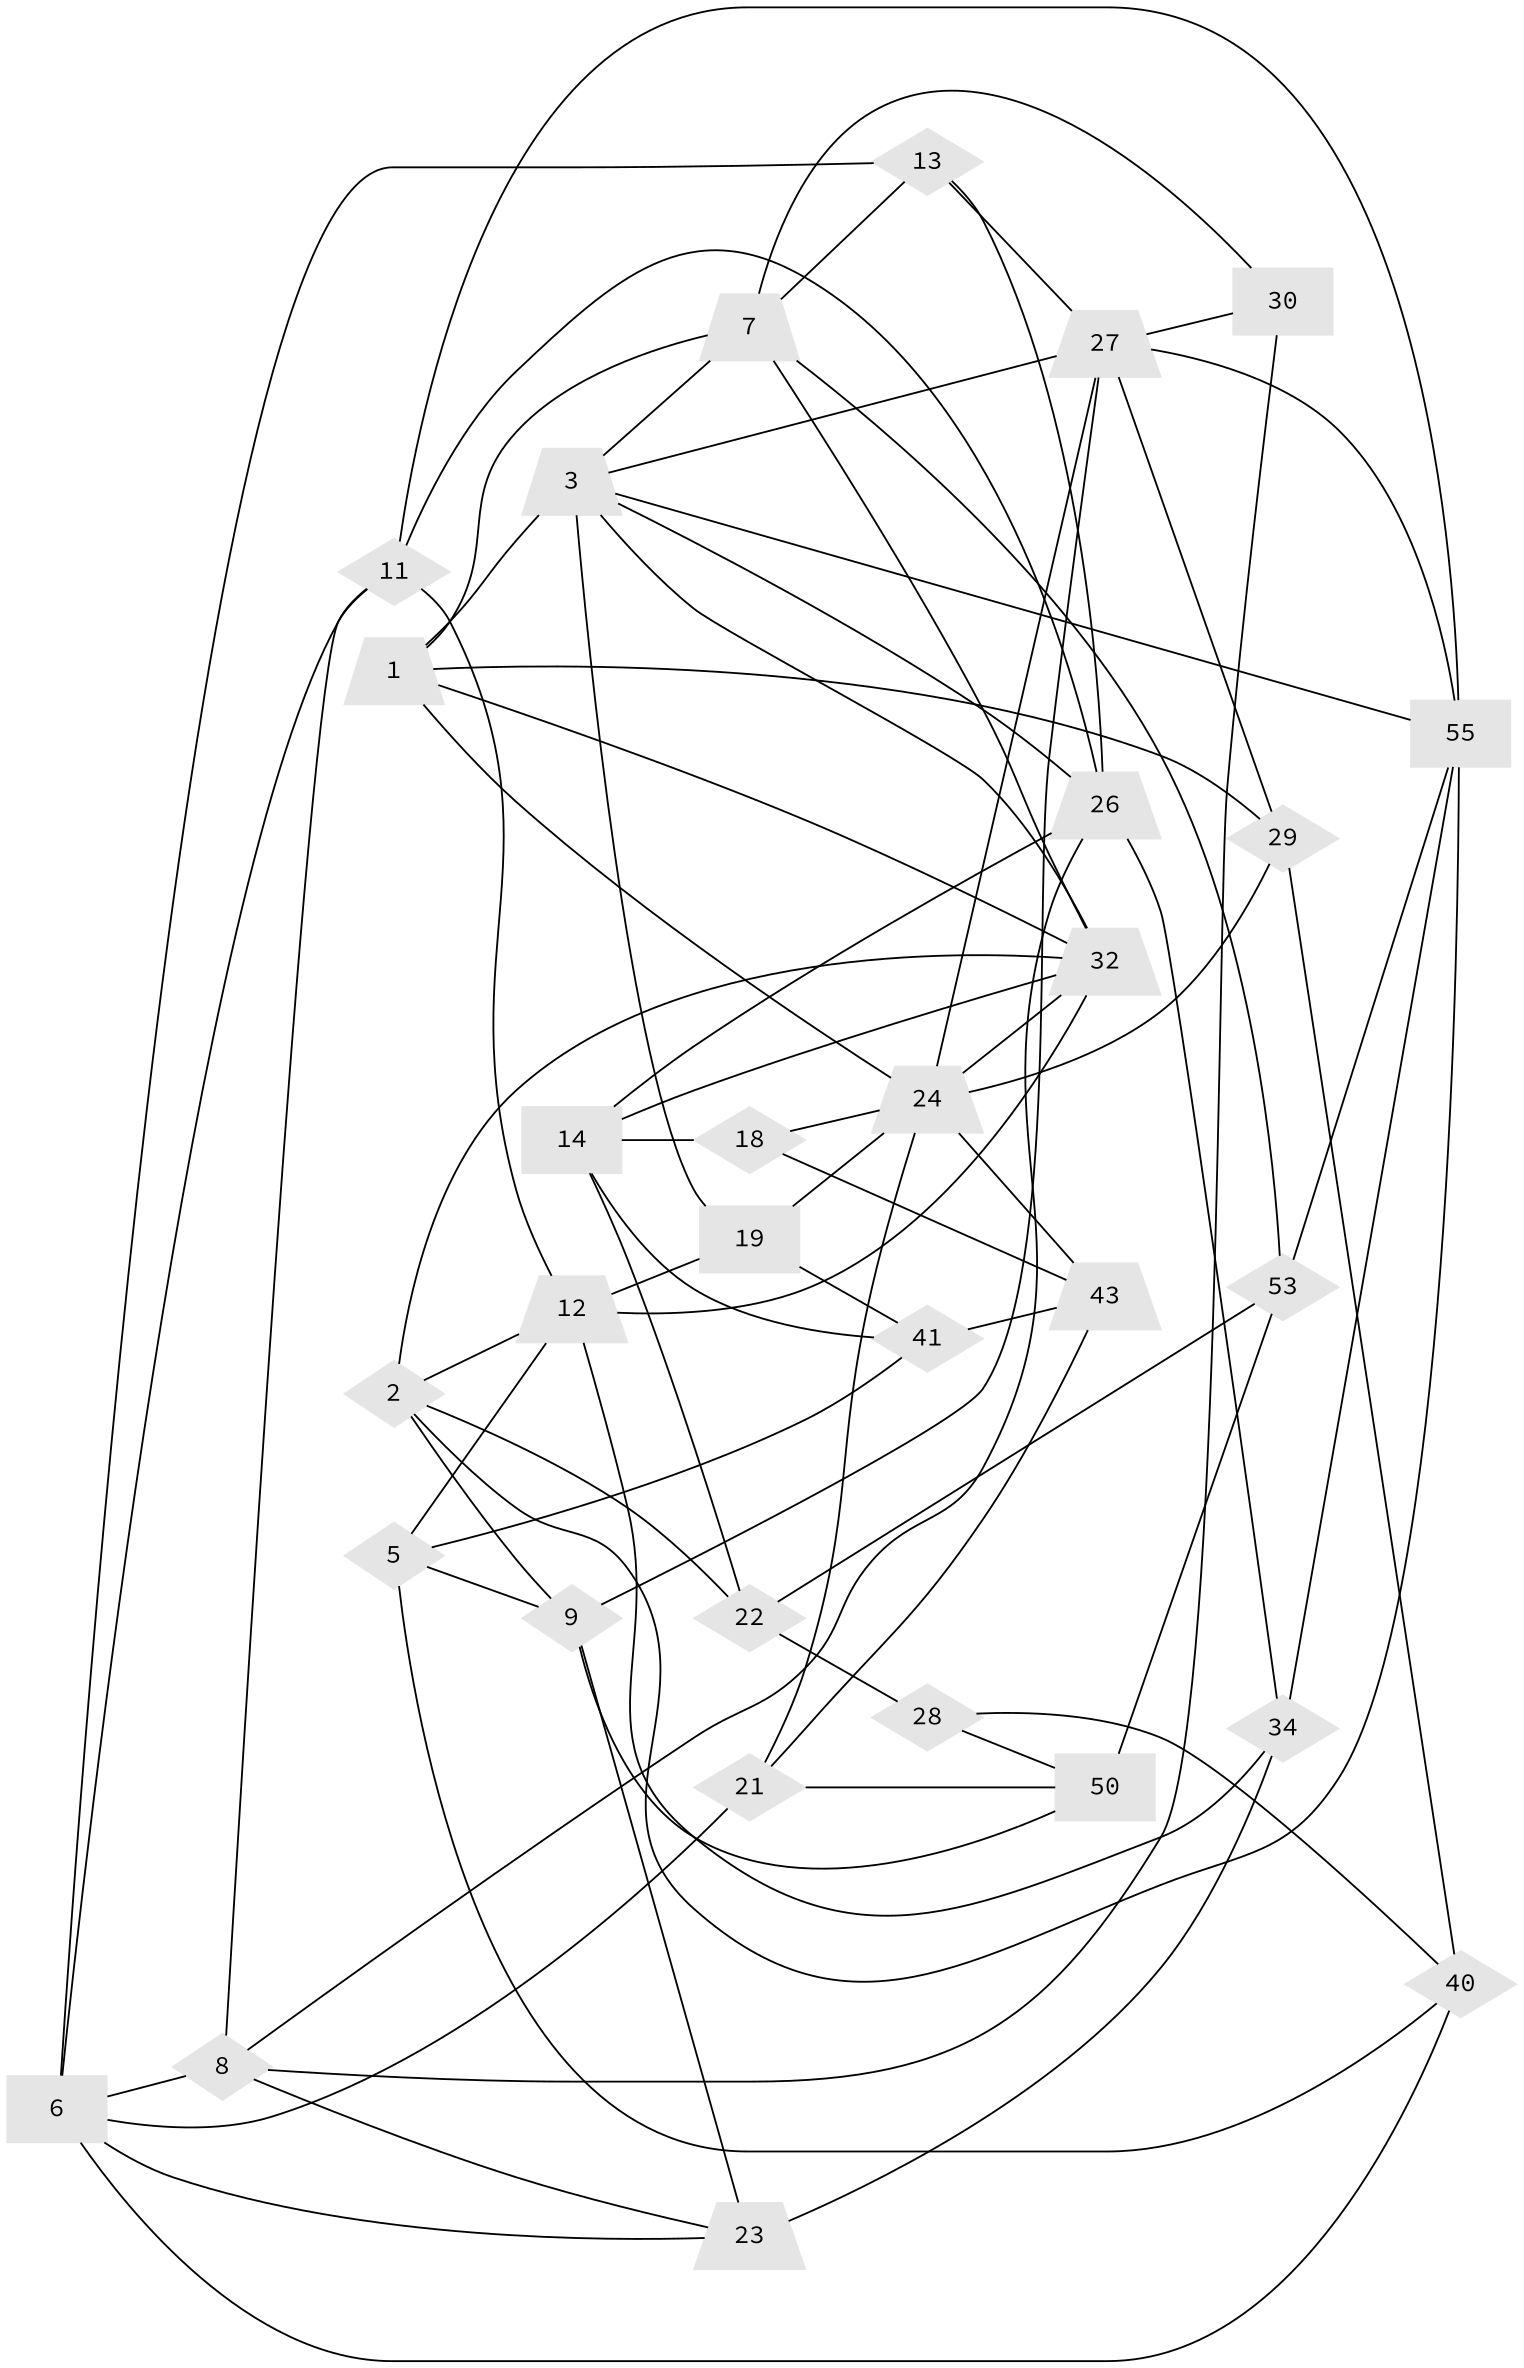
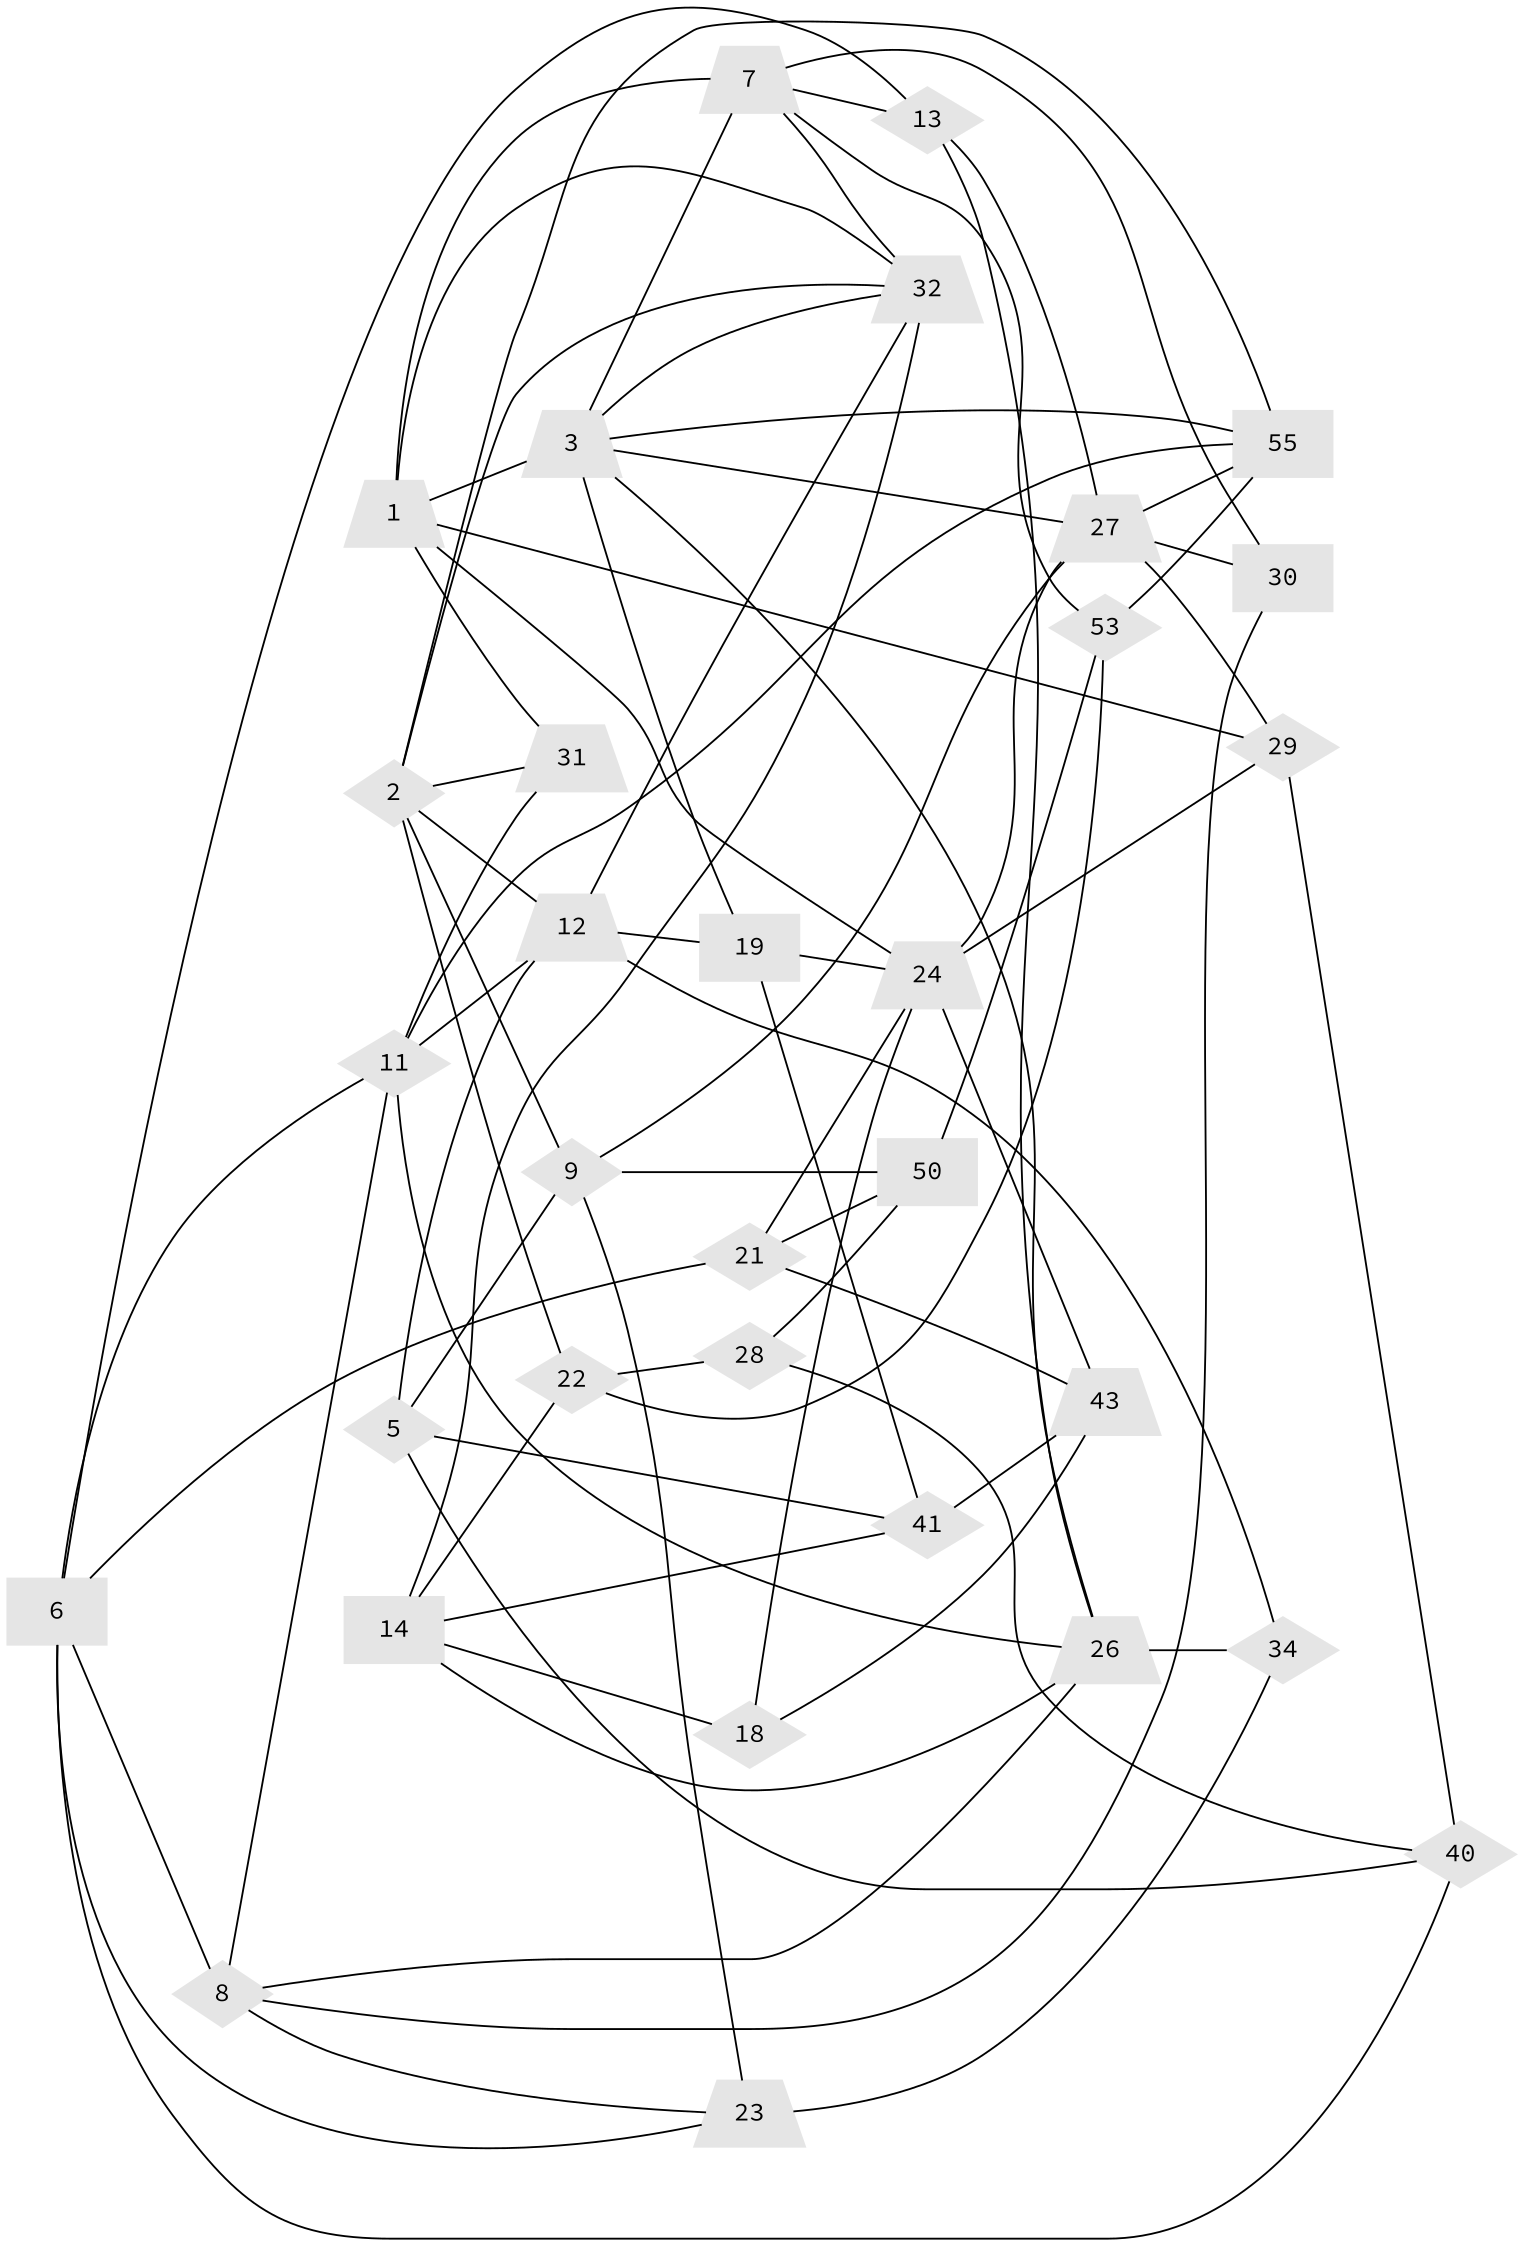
node "31": added
edge "32" -- "24": removed
edge "55" -- "34": removed
